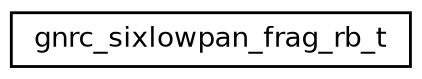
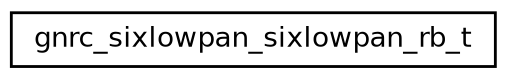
node "gnrc_sixlowpan_frag_rb_t": label "gnrc_sixlowpan_frag_rb_t" -> "gnrc_sixlowpan_sixlowpan_rb_t"
